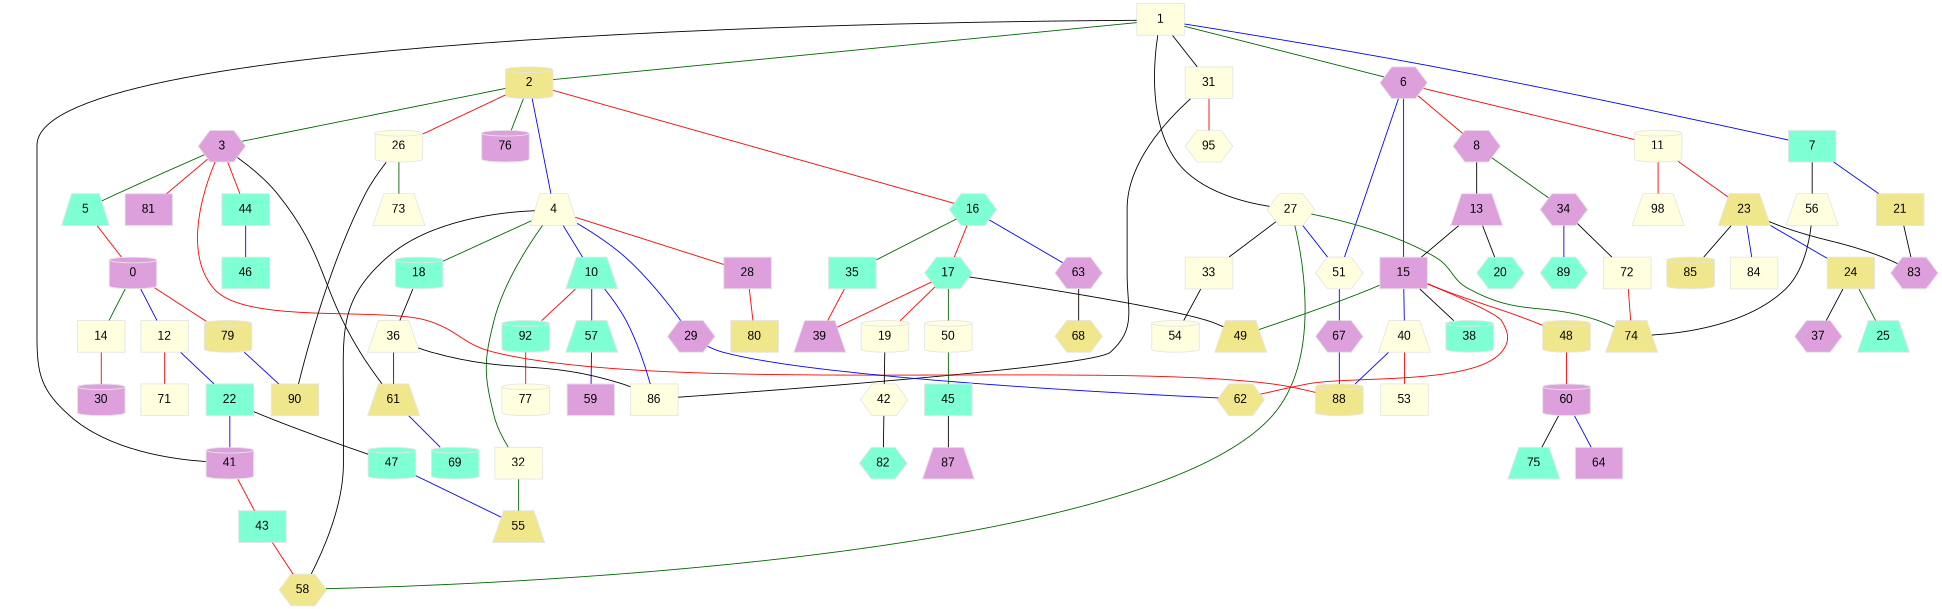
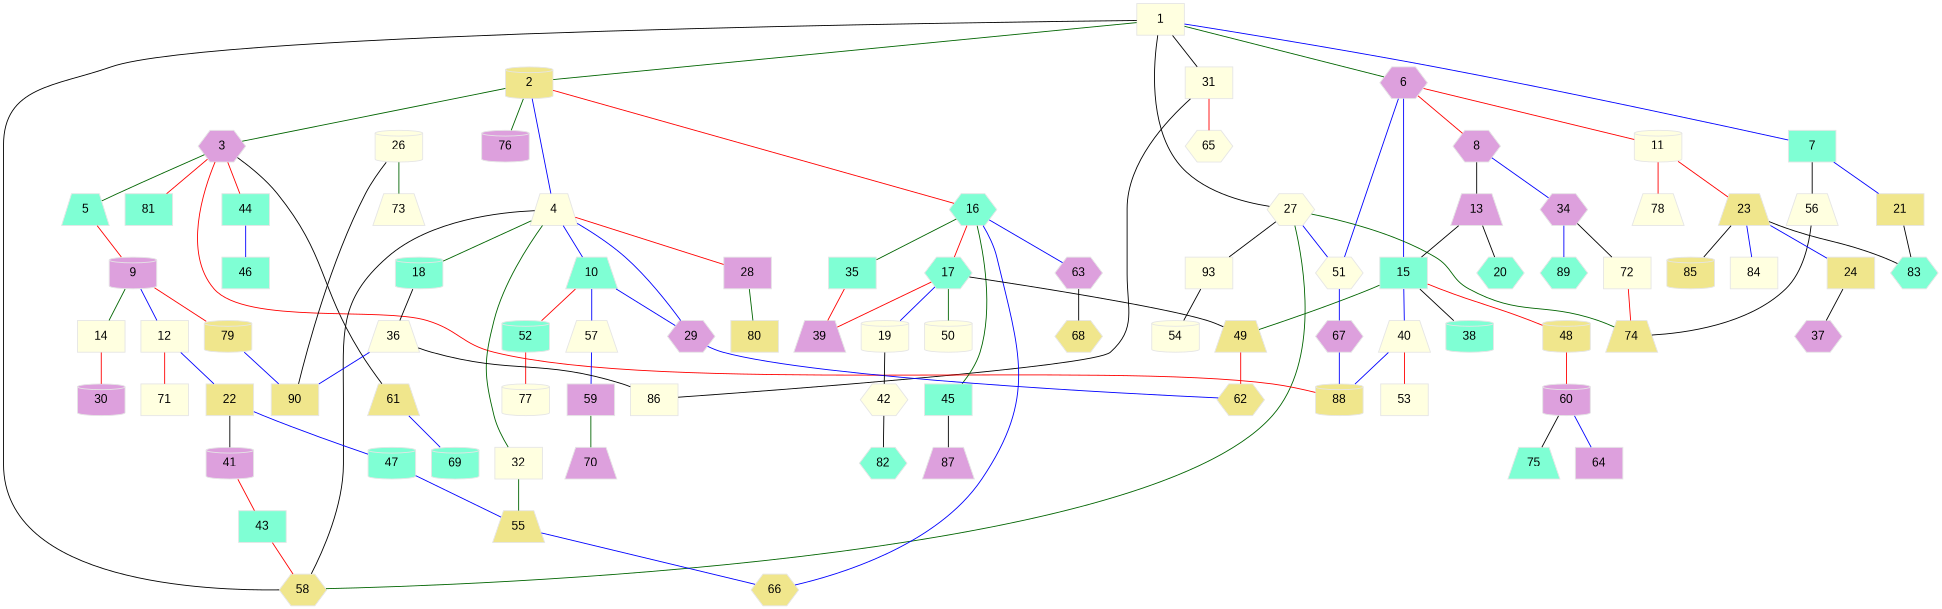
edge "1" -- "41": now "1" -- "58"
edge "2" -- "26": removed
node "95": label "95" -> "65"
edge "8" -- "34": color darkgreen -> blue
node "81": fillcolor plum -> aquamarine
node "98": label "98" -> "78"
node "0": label "0" -> "9"
node "33": label "33" -> "93"
node "15": fillcolor plum -> aquamarine
node "83": fillcolor plum -> aquamarine
edge "17" -- "19": color red -> blue
edge "28" -- "80": color red -> darkgreen
edge "10" -- "86": now "10" -- "29"
node "92": label "92" -> "52"
node "57": fillcolor aquamarine -> lightyellow
node "25": removed
edge "36" -- "61": now "36" -- "90"
edge "50" -- "45": now "16" -- "45"
edge "15" -- "62": now "49" -- "62"
node "22": fillcolor aquamarine -> khaki
edge "22" -- "41": color blue -> black
edge "22" -- "47": color black -> blue
node "70": added
node "66": added
